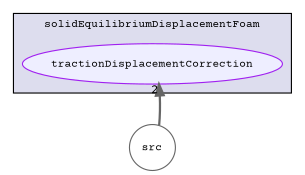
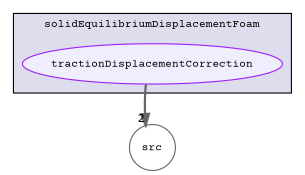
edge "src" -> "tractionDisplacementCorrection": reversed
